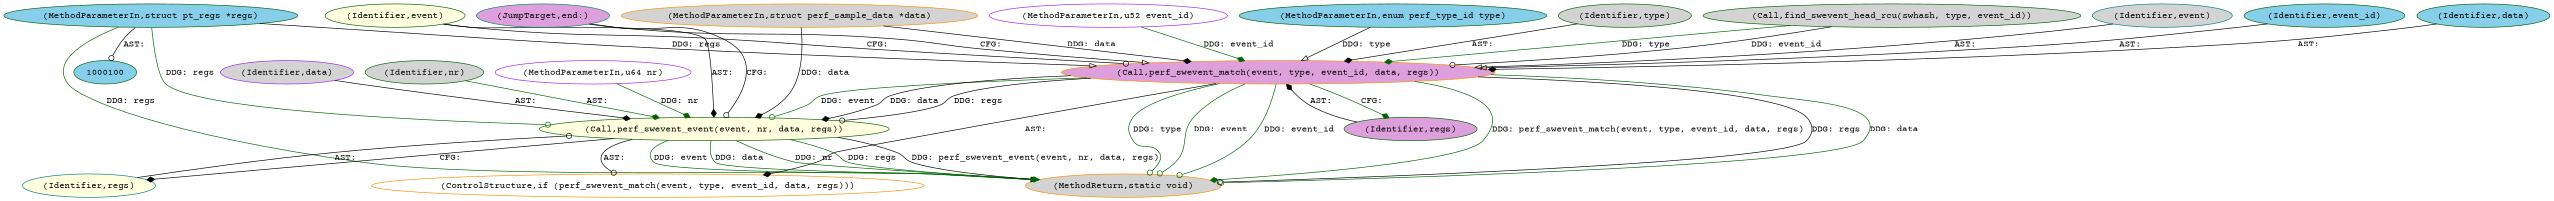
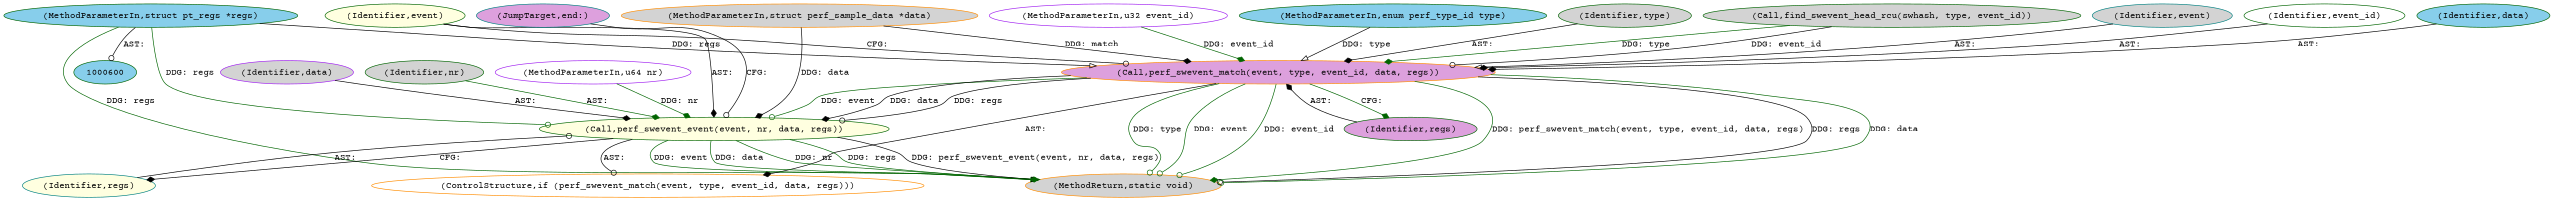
node "(MethodParameterIn,u52 event_id)": label "(MethodParameterIn,u52 event_id)" -> "(MethodParameterIn,u32 event_id)"
node "(Identifier,event_id)": fillcolor skyblue -> white
edge "(JumpTarget,end:)" -> "(Call,perf_swevent_match(event, type, event_id, data, regs))": removed, label "CFG:"
edge "(MethodParameterIn,struct perf_sample_data *data)" -> "(Call,perf_swevent_match(event, type, event_id, data, regs))": label "DDG: data" -> "DDG: match"
edge "(Identifier,event_id)" -> "(Call,perf_swevent_match(event, type, event_id, data, regs))": arrowhead onormal -> diamond
node "1000100": label "1000100" -> "1000600"
